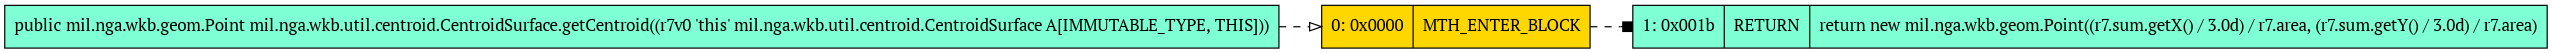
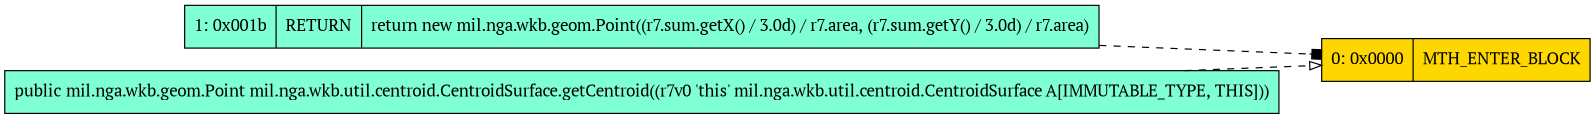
edge "0: 0x0000" -> "1: 0x001b": reversed
